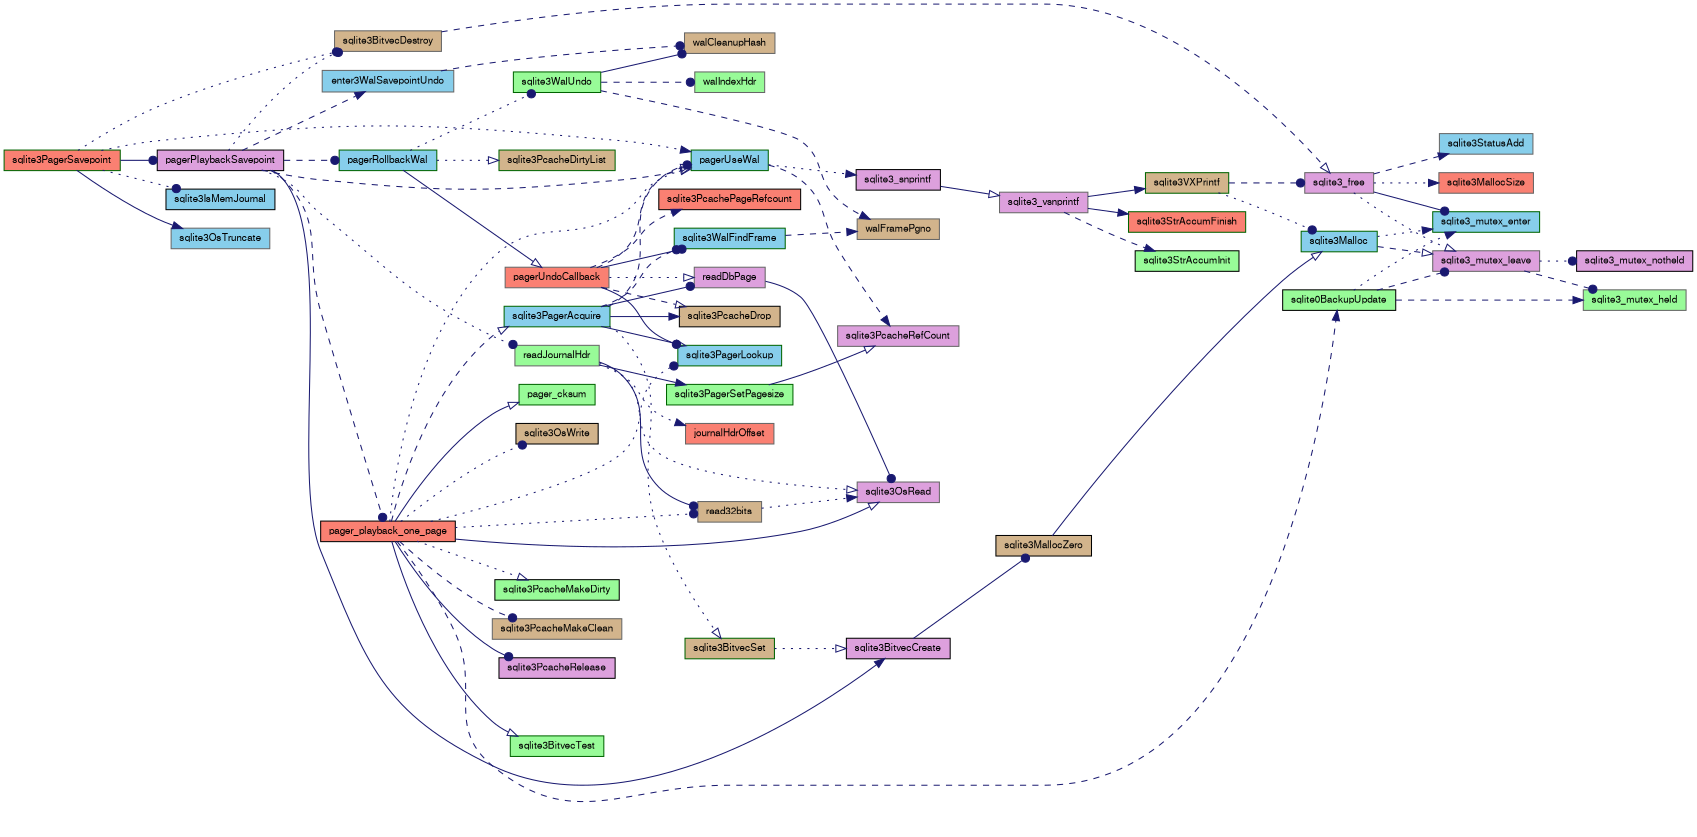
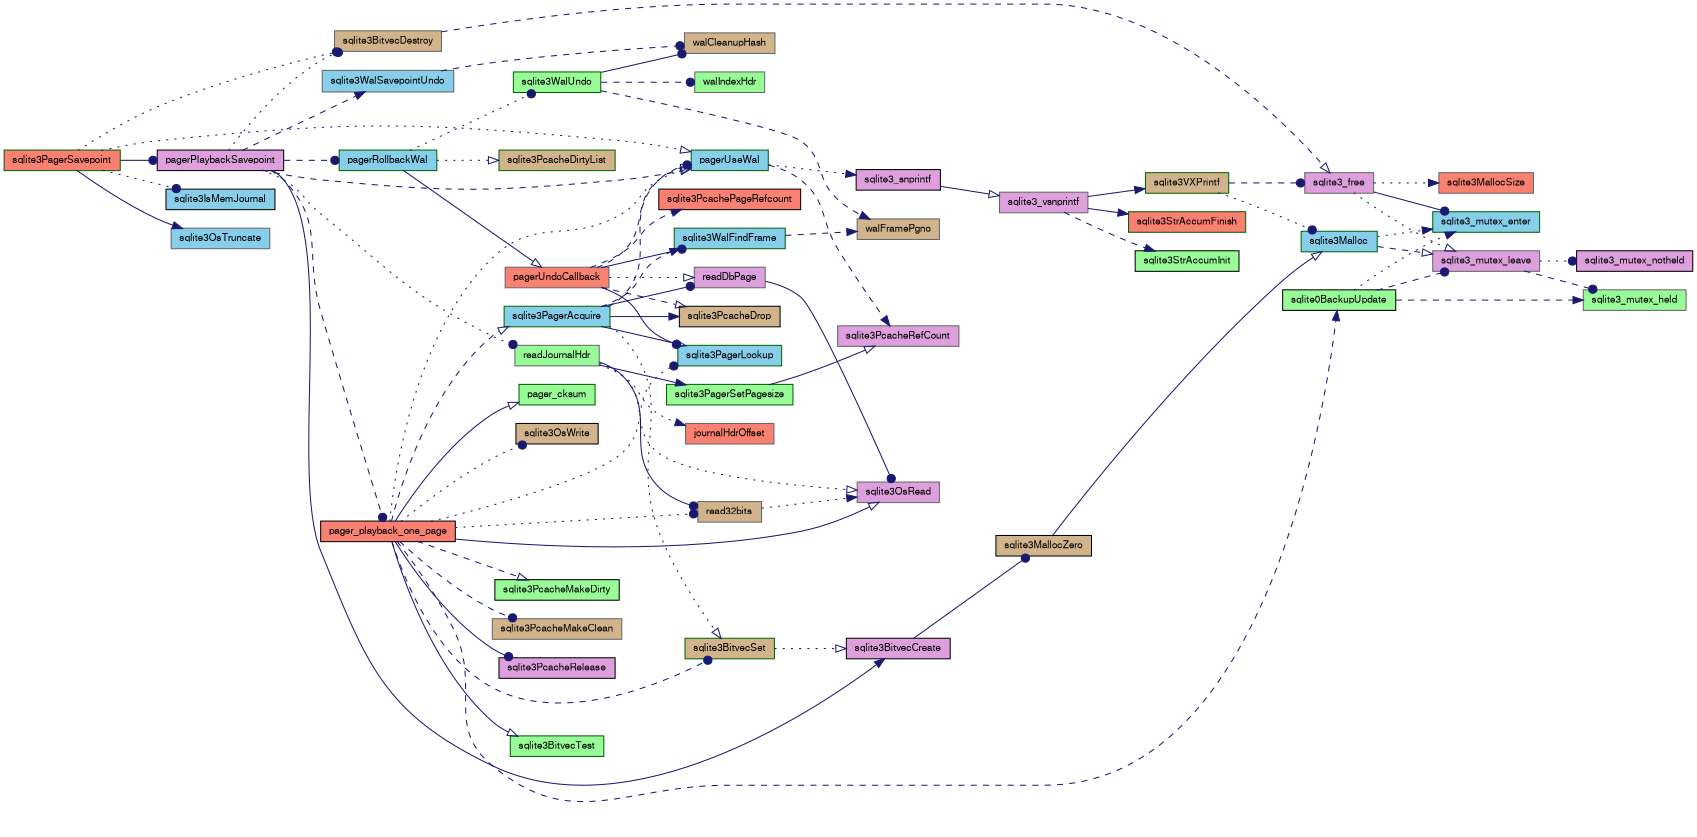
node "enter3WalSavepointUndo": label "enter3WalSavepointUndo" -> "sqlite3WalSavepointUndo"
edge "sqlite3PagerSavepoint" -> "pagerUseWal": arrowhead normal -> onormal
node "sqlite3StatusAdd": removed
edge "sqlite3PagerAcquire" -> "sqlite3WalFindFrame": arrowhead dot -> normal
edge "pager_playback_one_page" -> "sqlite3PcacheMakeDirty": style dotted -> dashed
edge "pager_playback_one_page" -> "sqlite3BitvecSet": added
